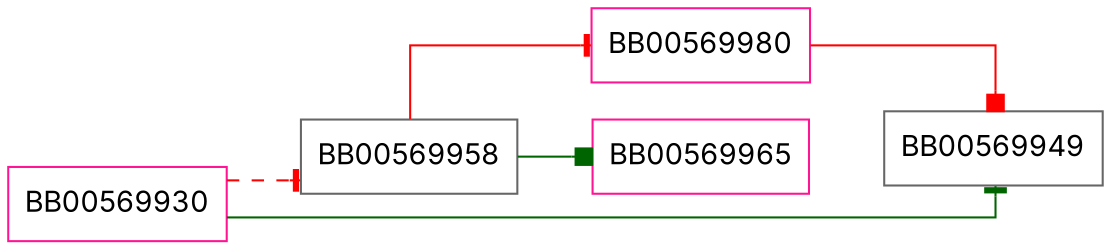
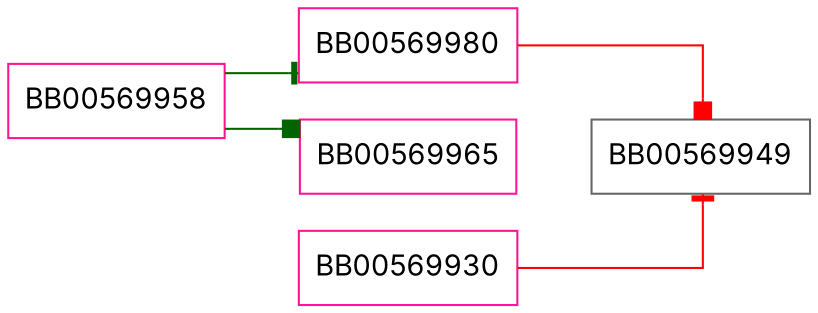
edge "BB00569958" -> "BB00569980": color red -> darkgreen
node "BB00569958": color gray40 -> deeppink
edge "BB00569930" -> "BB00569958": removed
edge "BB00569930" -> "BB00569949": color darkgreen -> red
